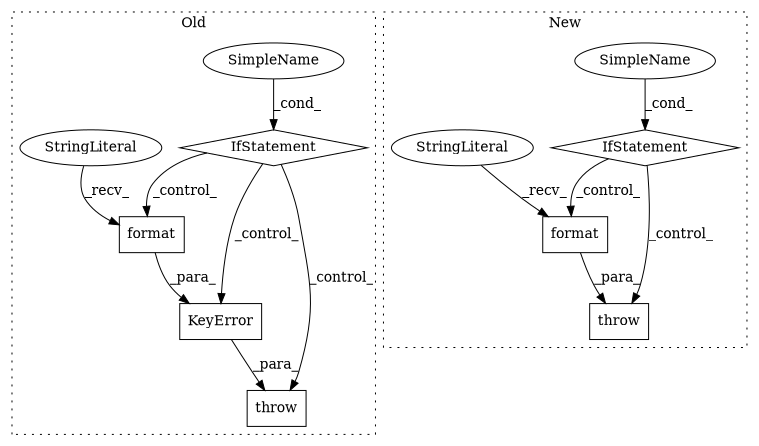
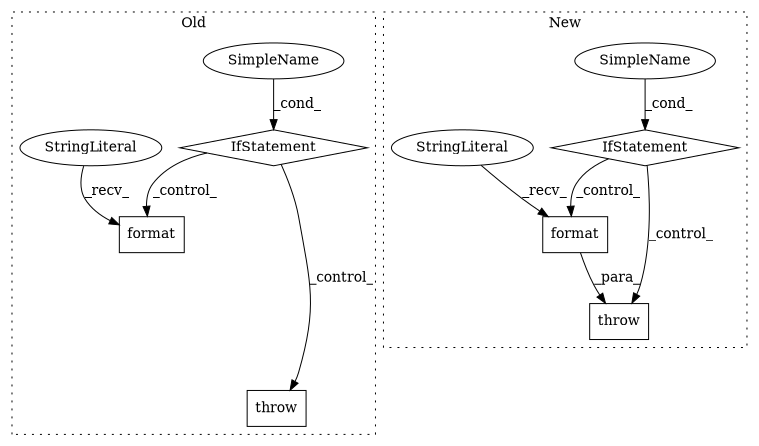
node "KeyError": removed
